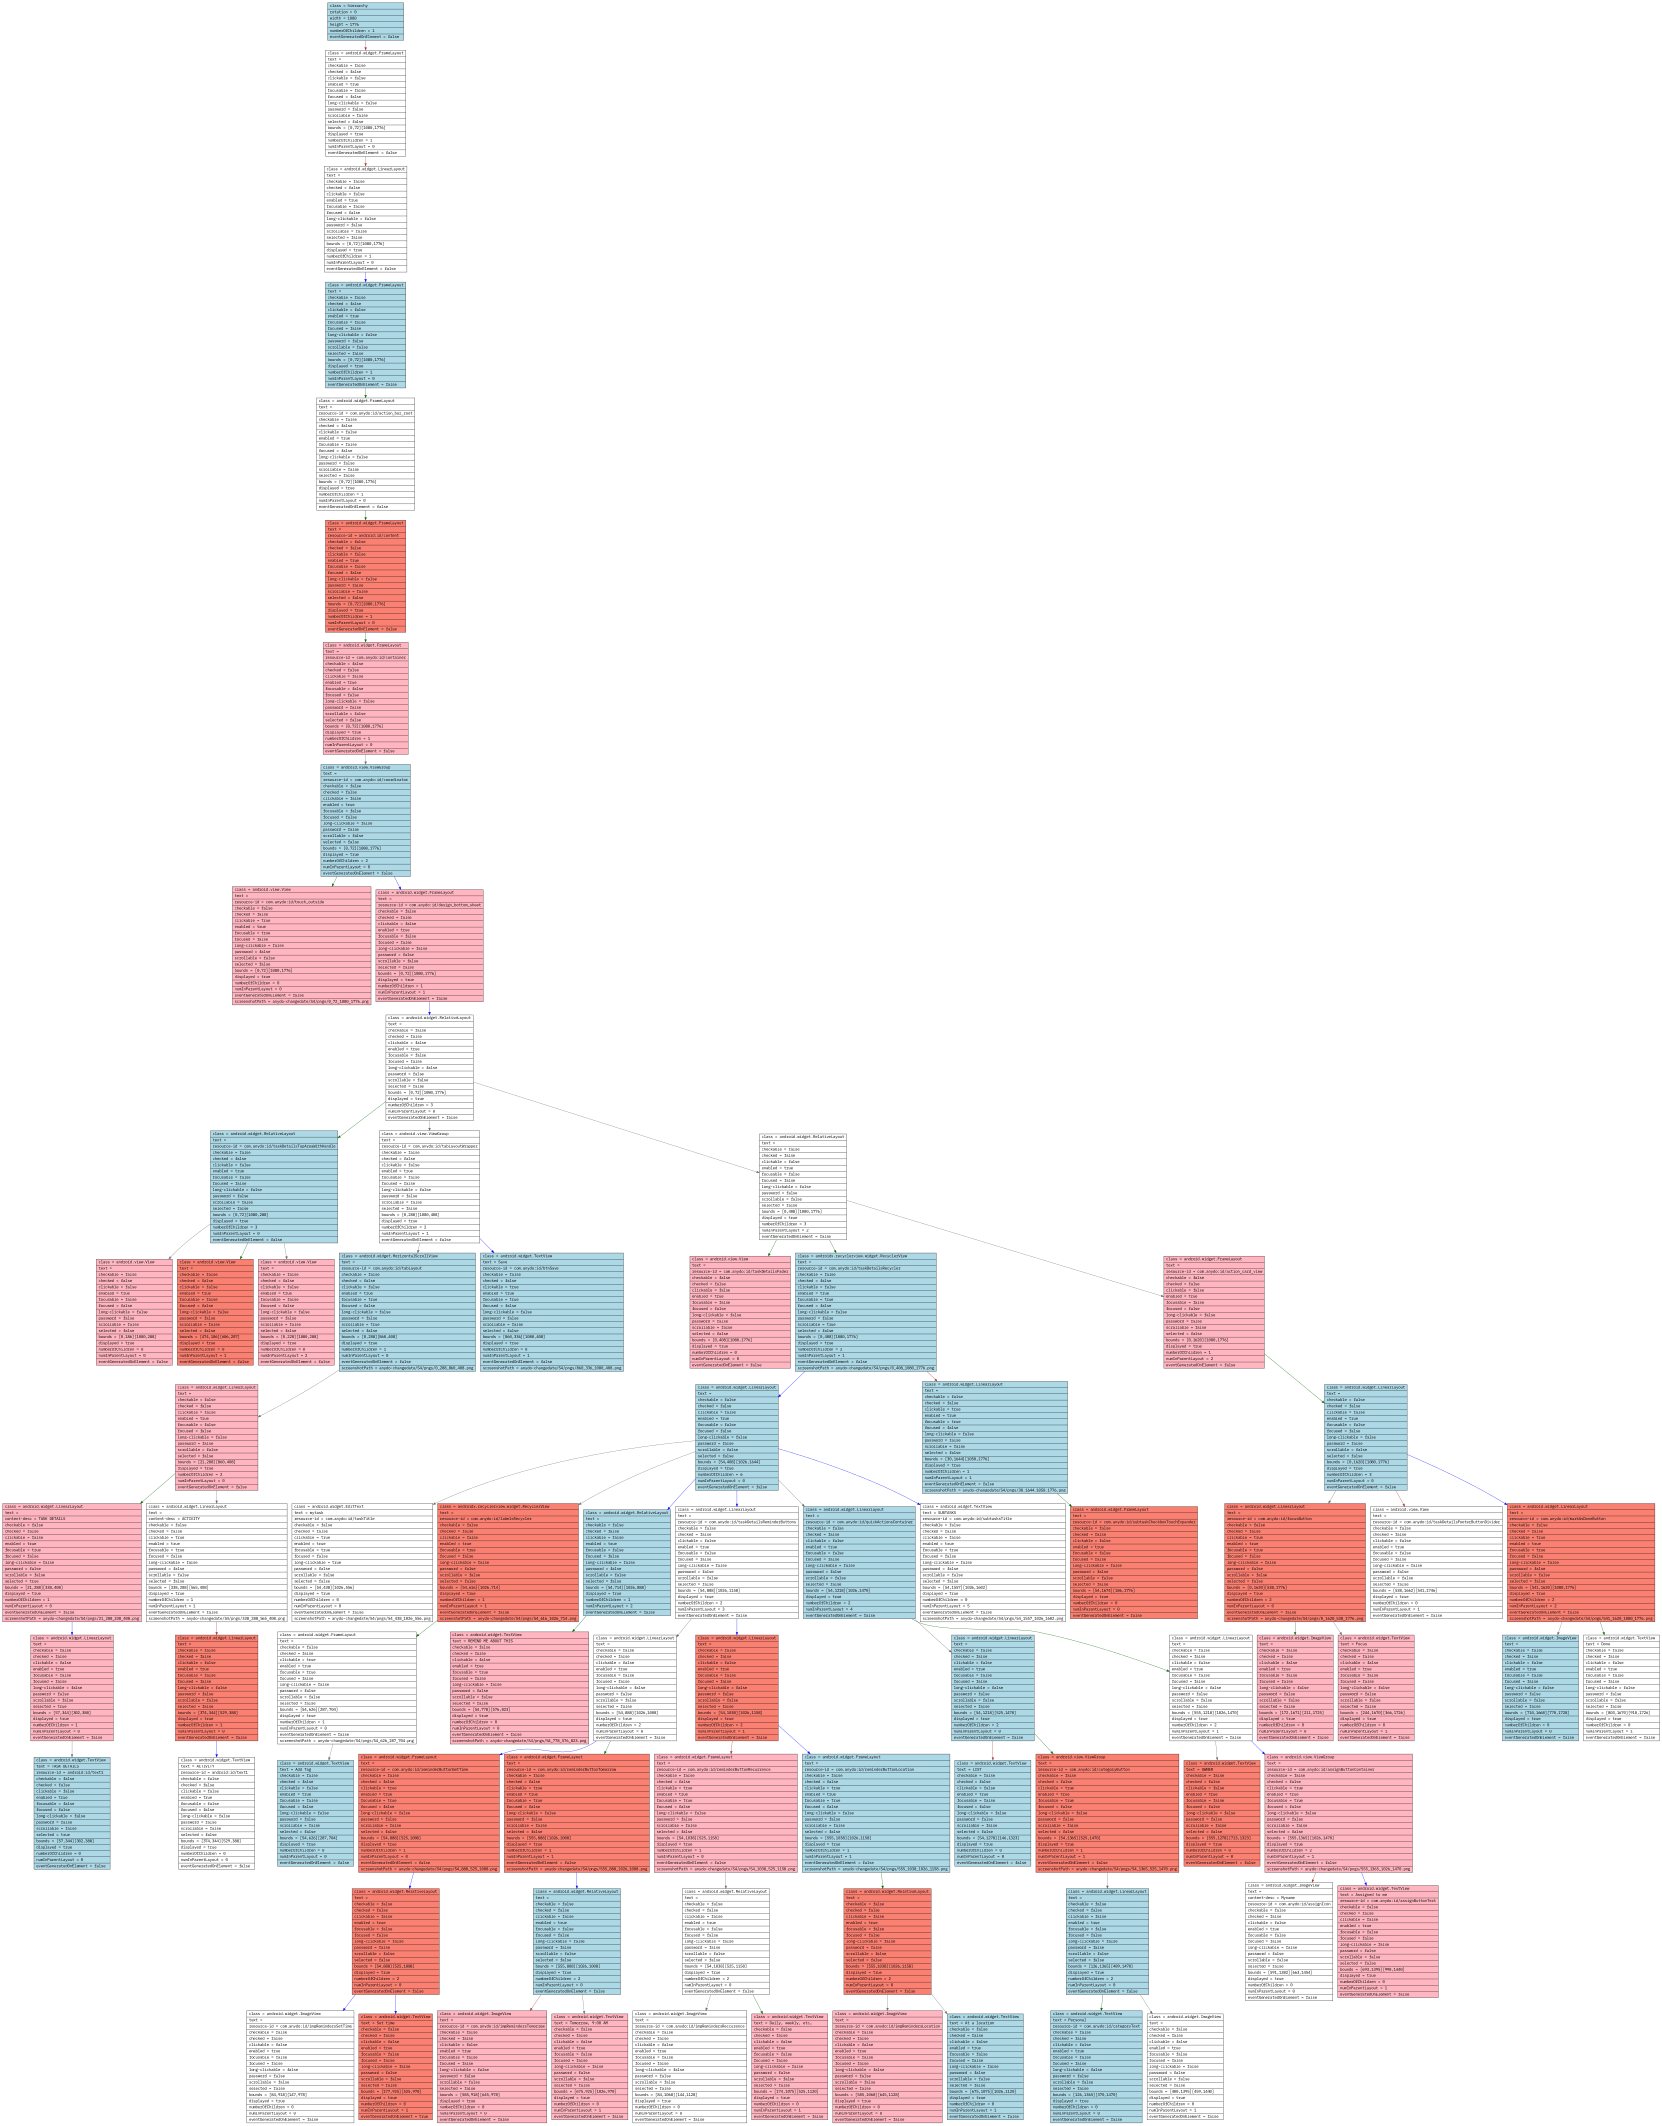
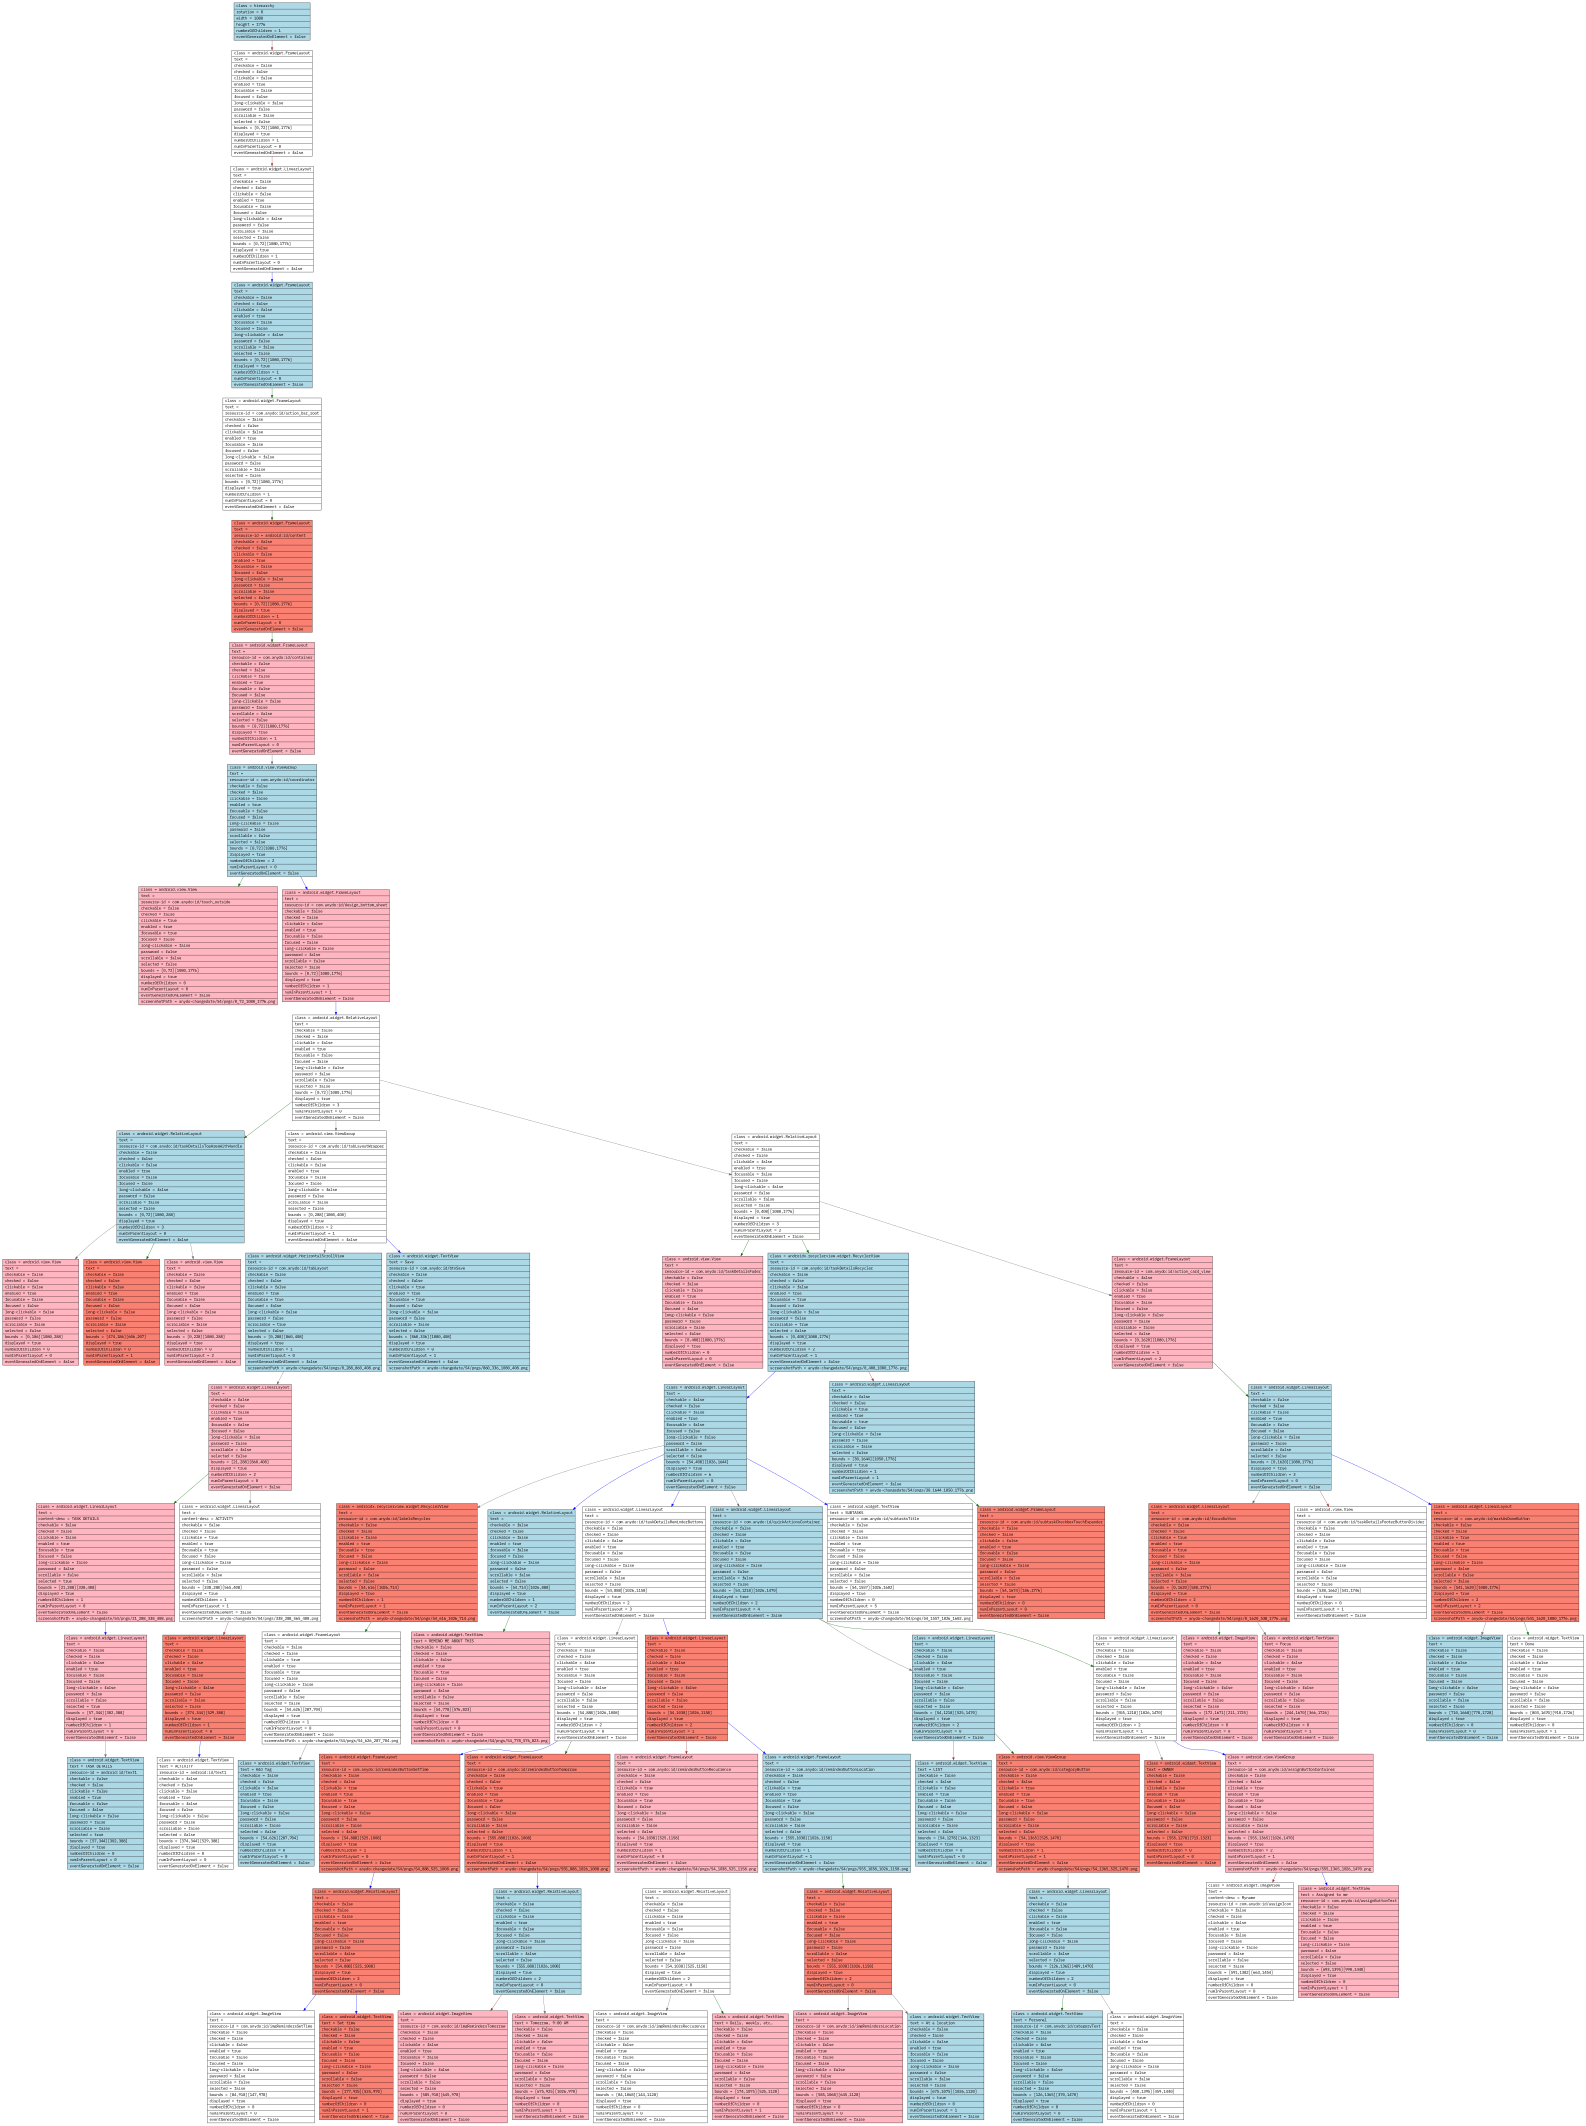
node "class = android.widget.EditText": removed
